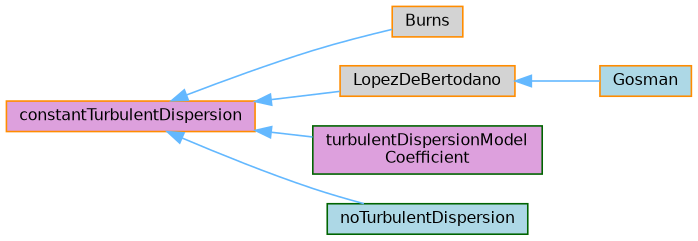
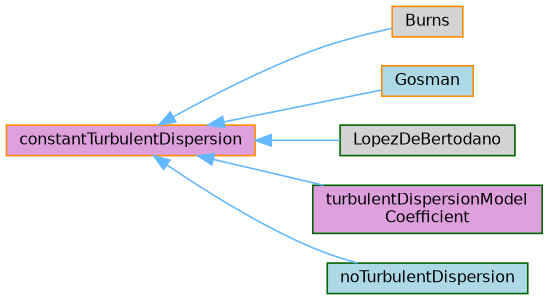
node "LopezDeBertodano": color darkorange -> darkgreen
edge "Gosman" -> "LopezDeBertodano": now "Gosman" -> "constantTurbulentDispersion"
